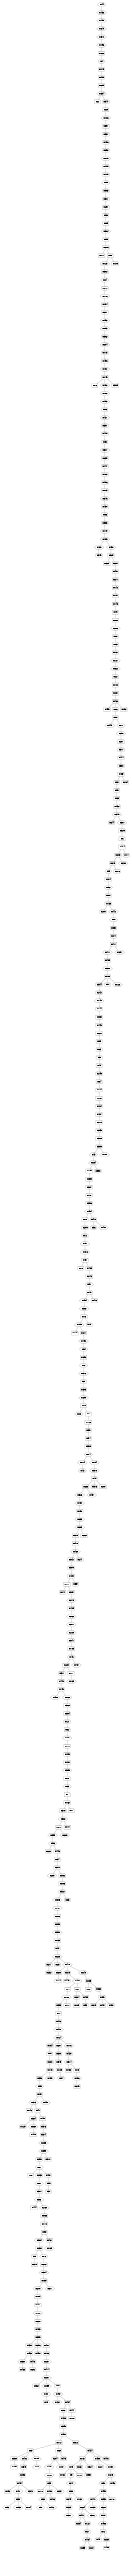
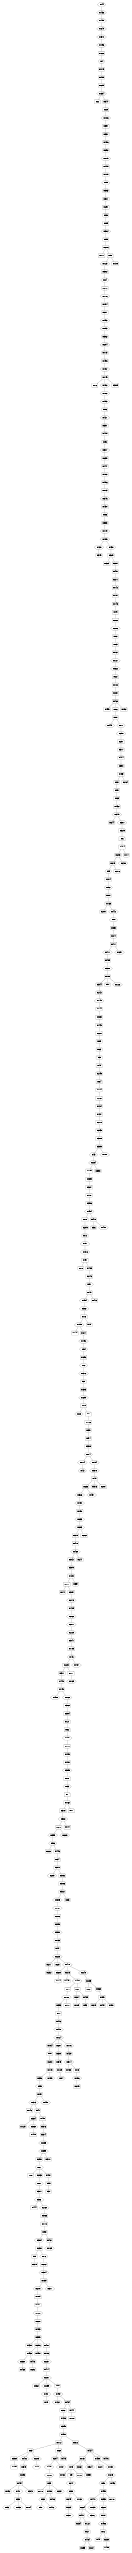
node "n_705": label "n_705" -> "n_205"
